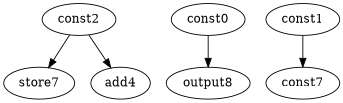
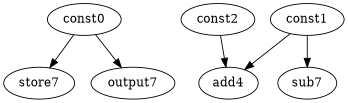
edge "const2" -> "store7": now "const0" -> "store7"
edge "const1" -> "add4": added
node "output8": label "output8" -> "output7"
node "const7": label "const7" -> "sub7"
